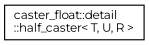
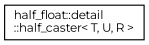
node "caster_float::detail ::half_caster< T, U, R >": label "caster_float::detail ::half_caster< T, U, R >" -> "half_float::detail ::half_caster< T, U, R >"
